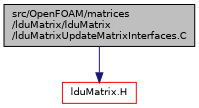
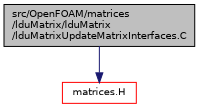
node "lduMatrix.H": label "lduMatrix.H" -> "matrices.H"
